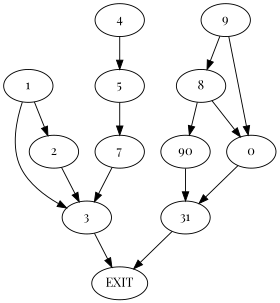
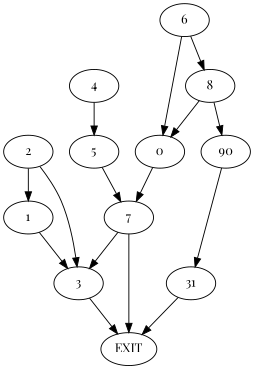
node "9": label "9" -> "6"
edge "1" -> "2": reversed
edge "0" -> "31": now "0" -> "7"
edge "7" -> "EXIT": added
